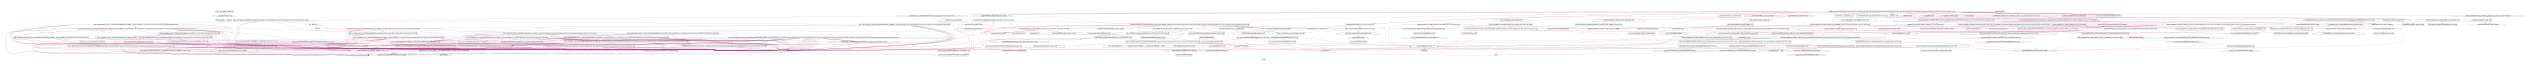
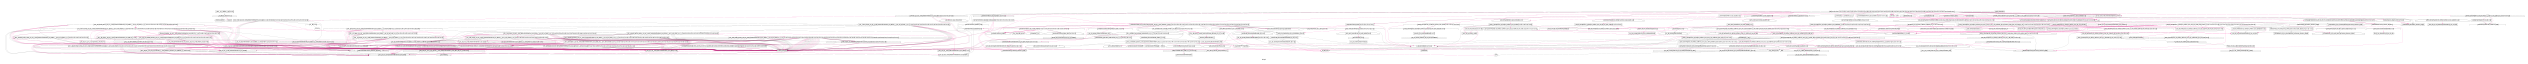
node "{_ZNKSt12_Vector_baseI5PointSaIS0_EE19_M_get_Tp_allocatorEv}": added
